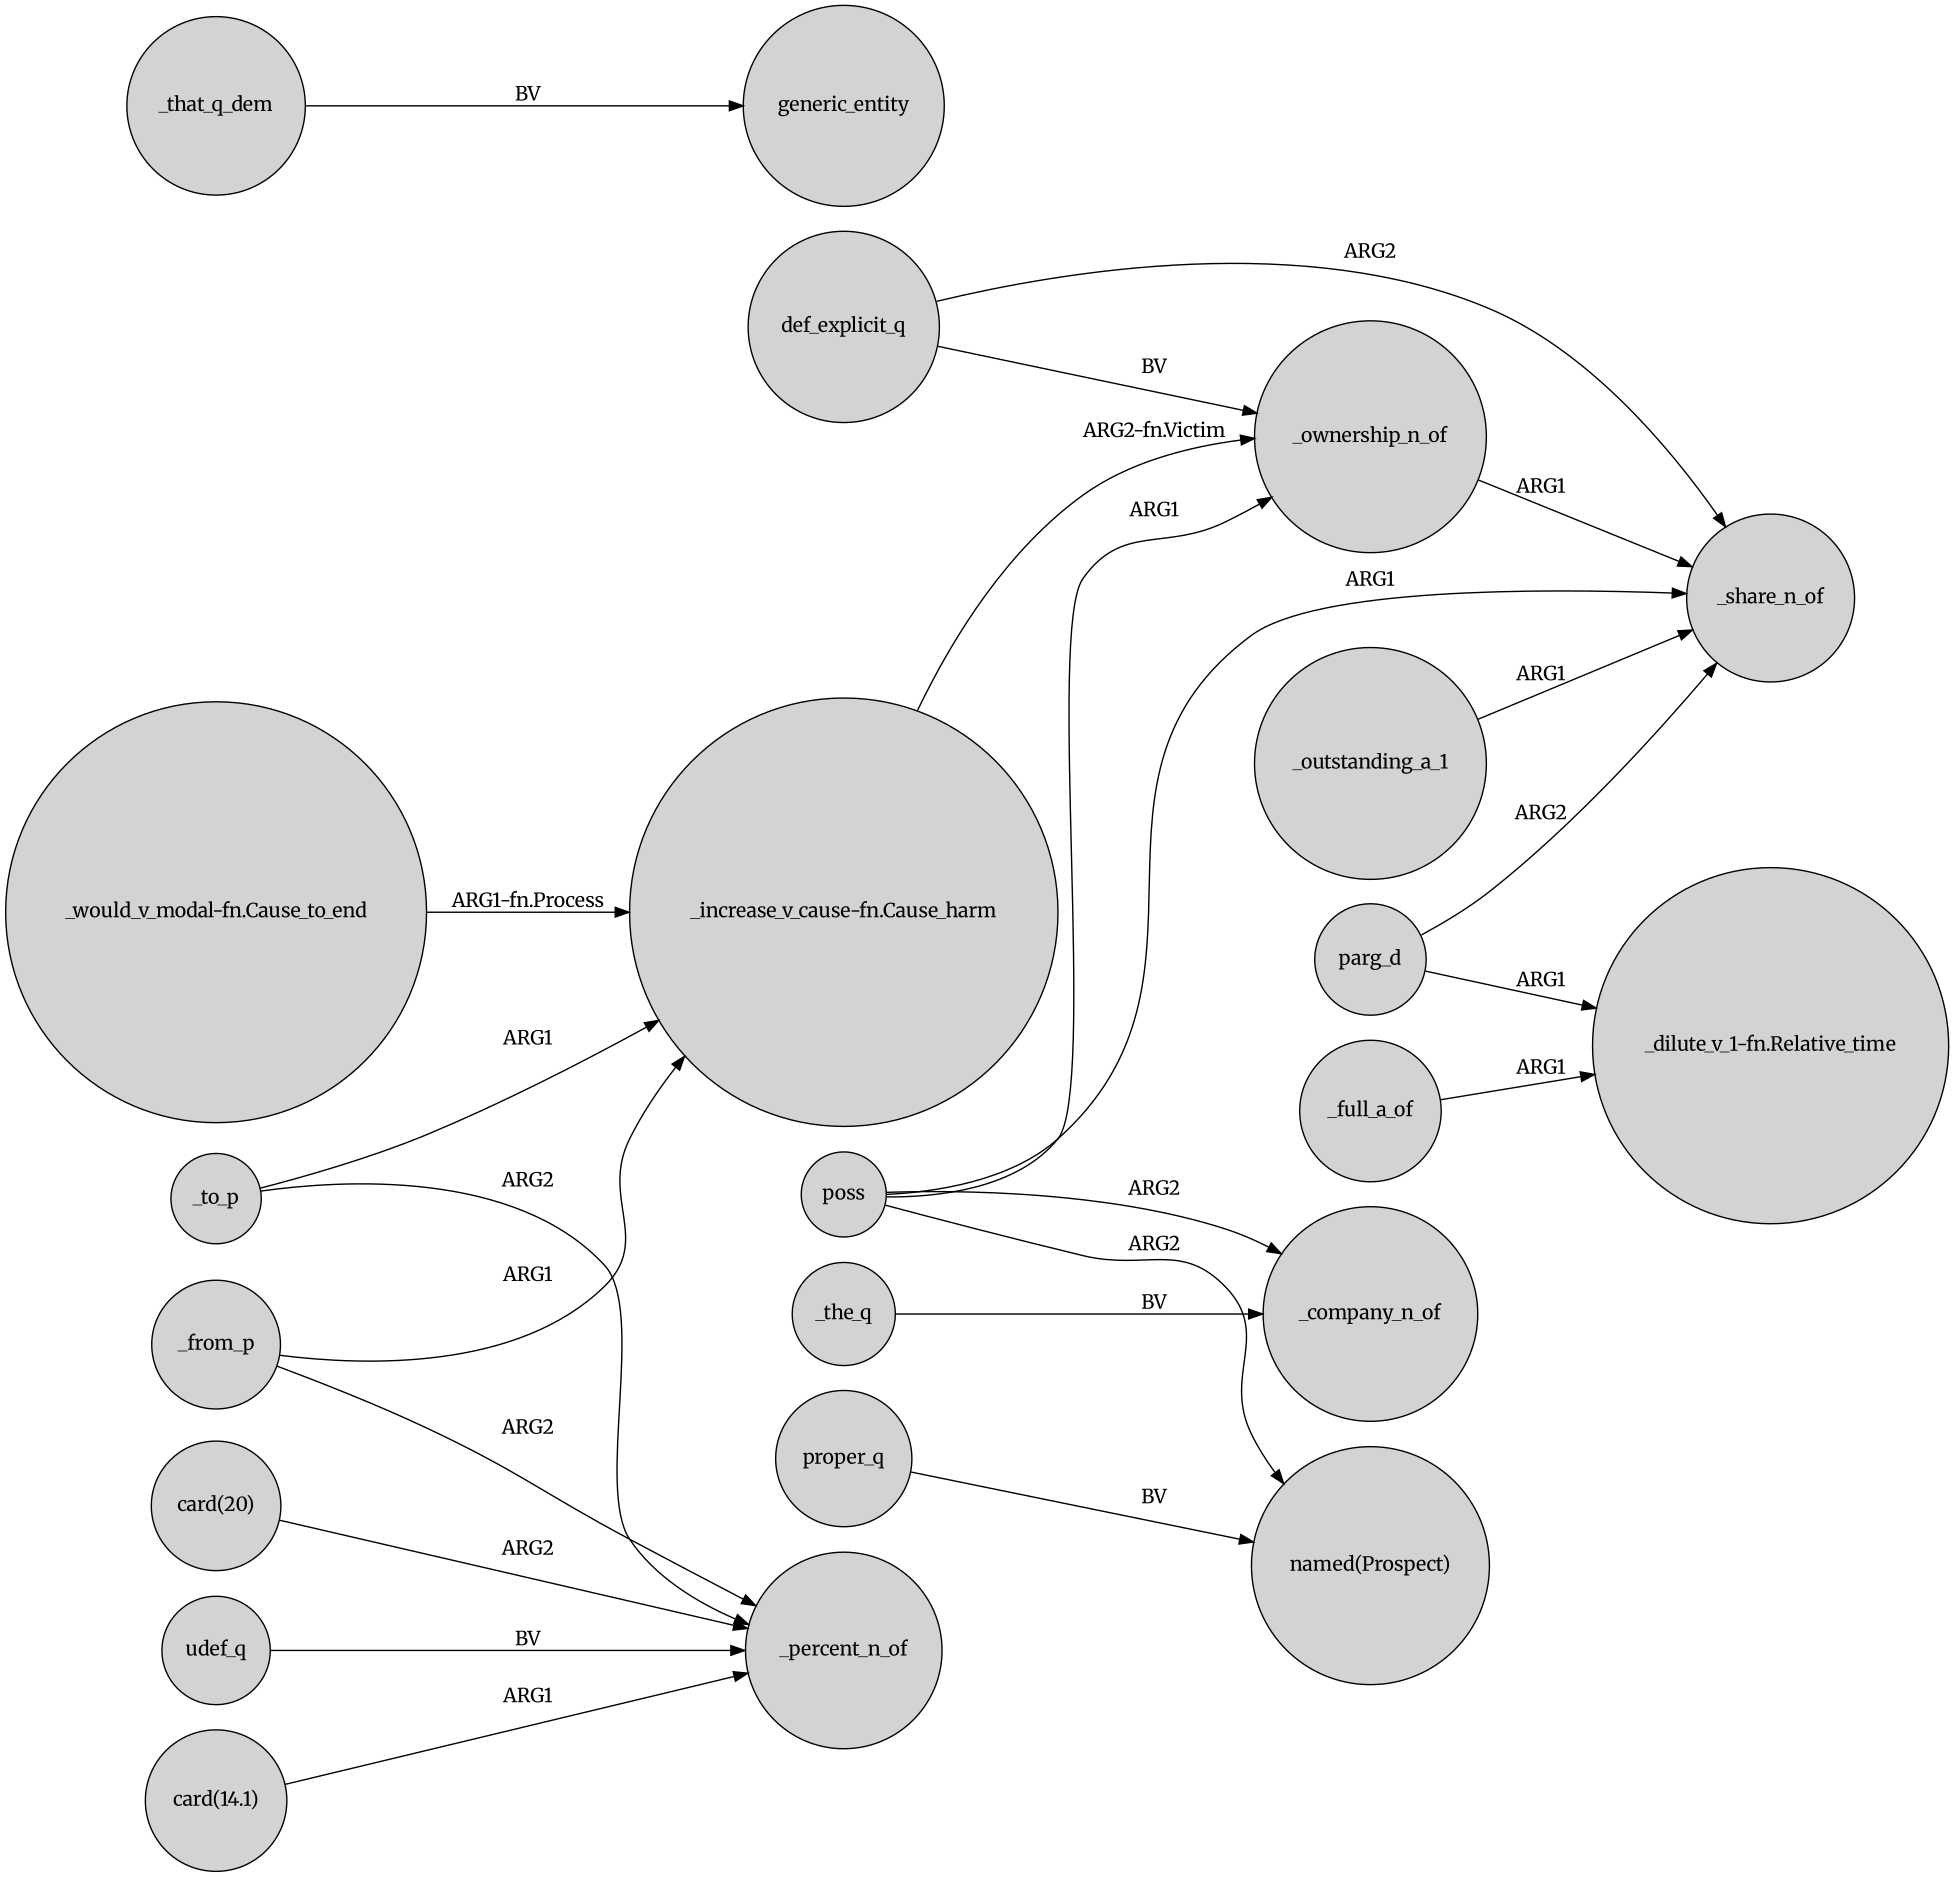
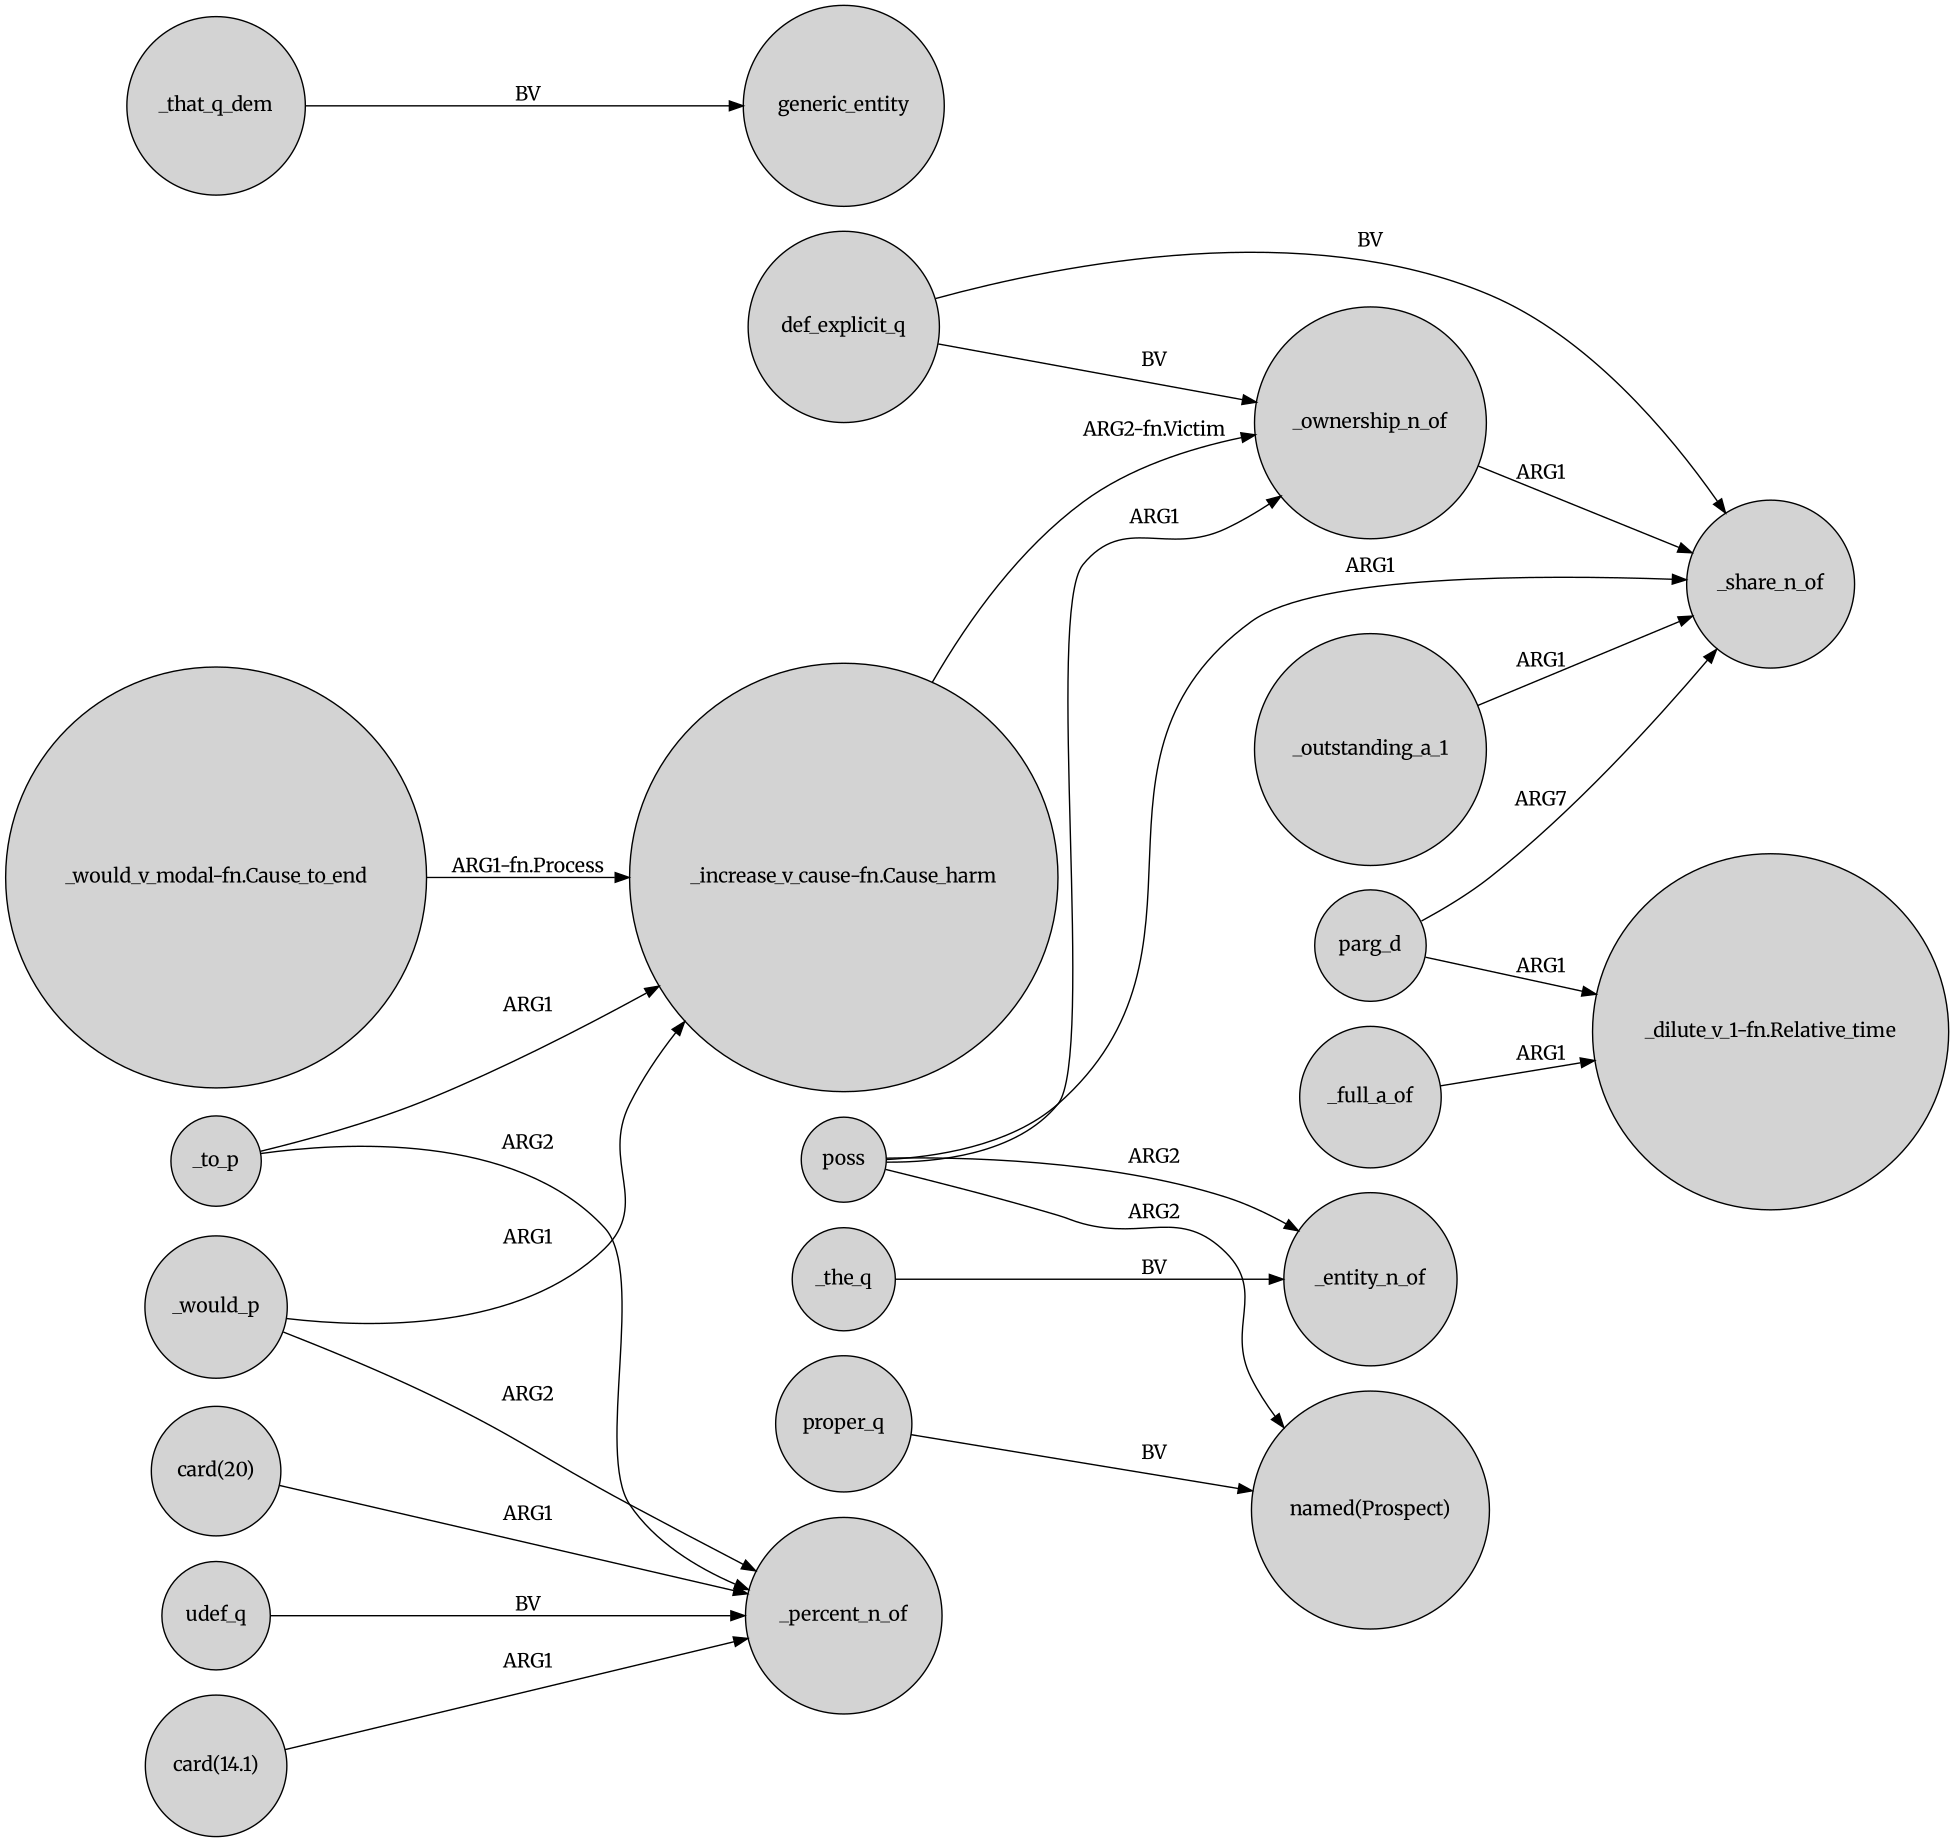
edge "def_explicit_q" -> "_share_n_of": label "ARG2" -> "BV"
edge "parg_d" -> "_share_n_of": label "ARG2" -> "ARG7"
node "_company_n_of": label "_company_n_of" -> "_entity_n_of"
node "_from_p": label "_from_p" -> "_would_p"
edge "card(20)" -> "_percent_n_of": label "ARG2" -> "ARG1"
